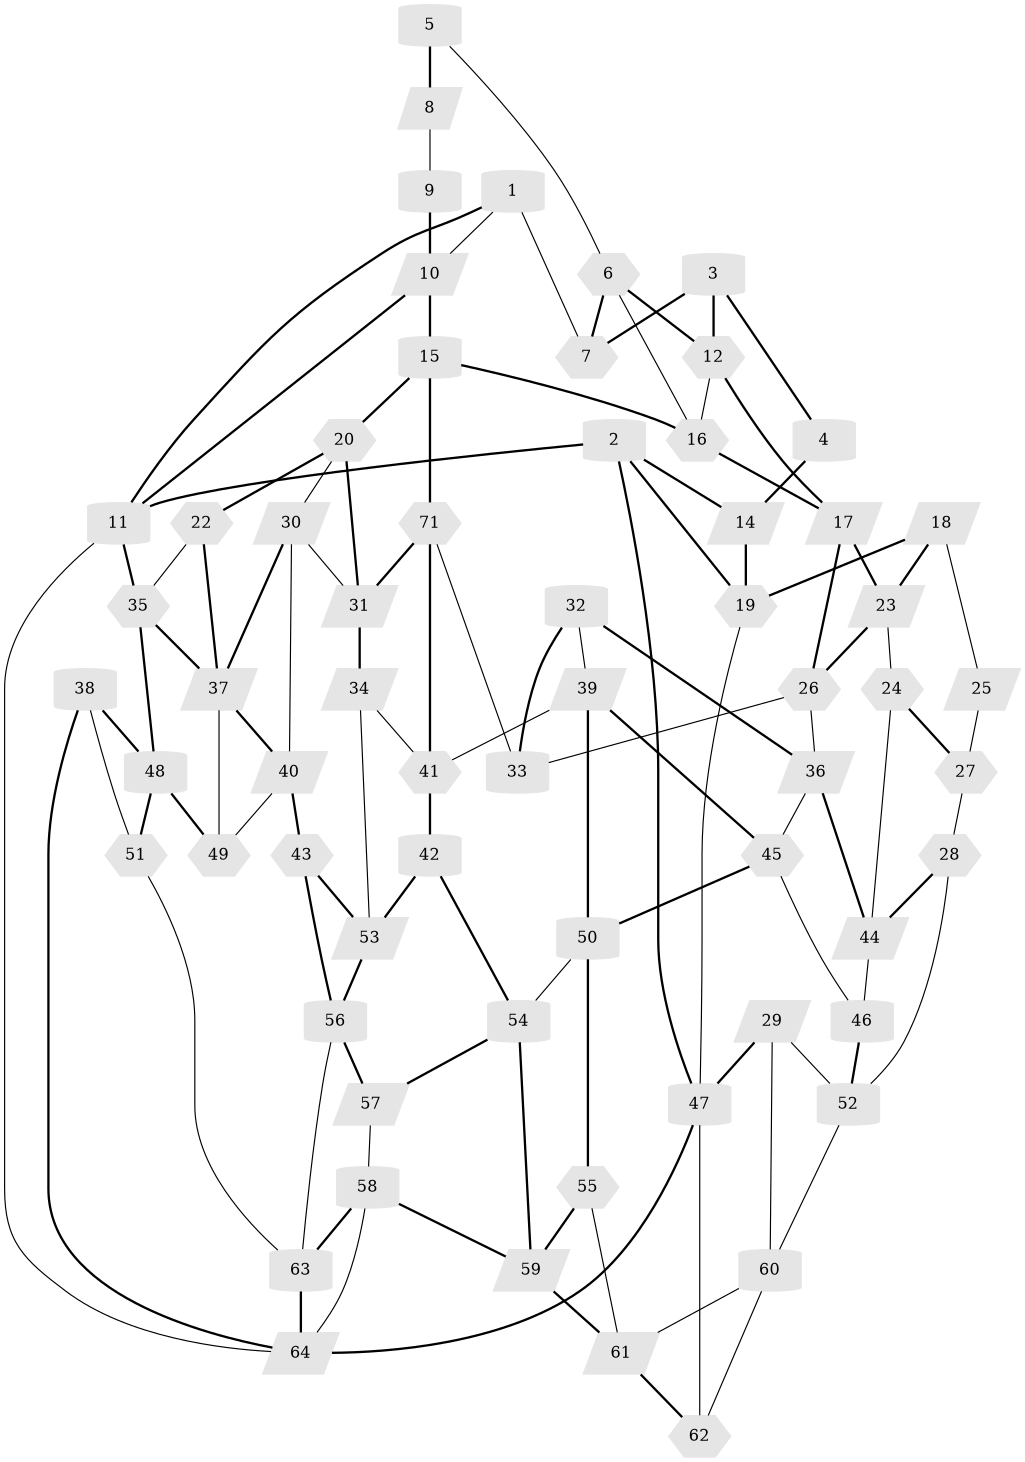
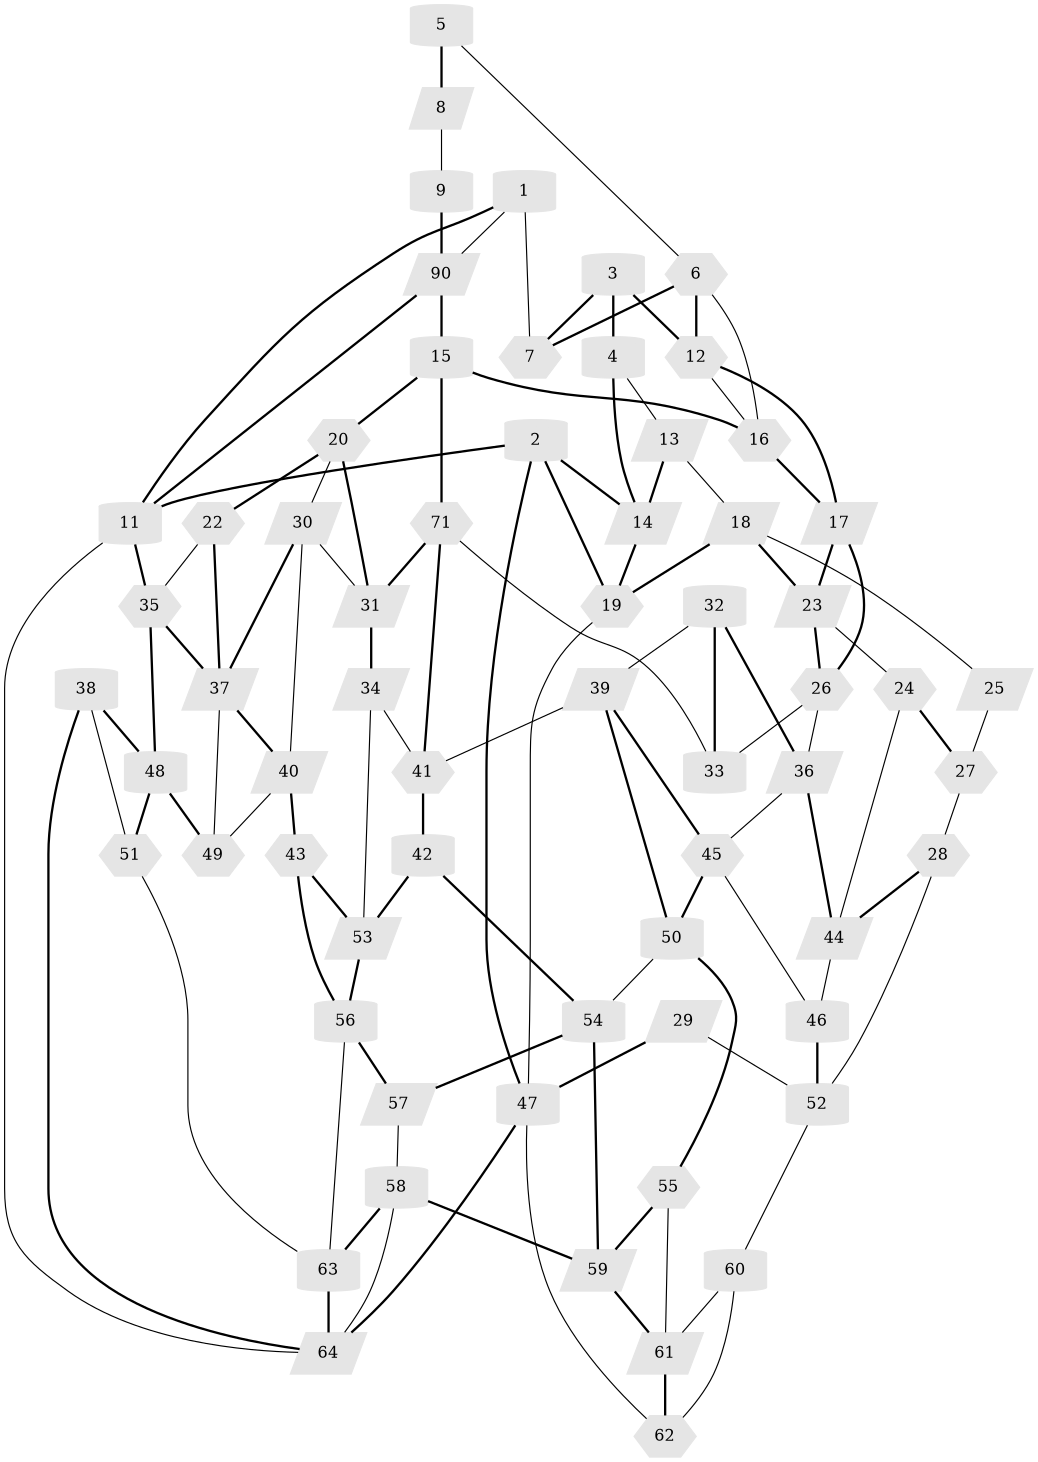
node "10": label "10" -> "90"
node "13": added
edge "29" -- "60": removed
